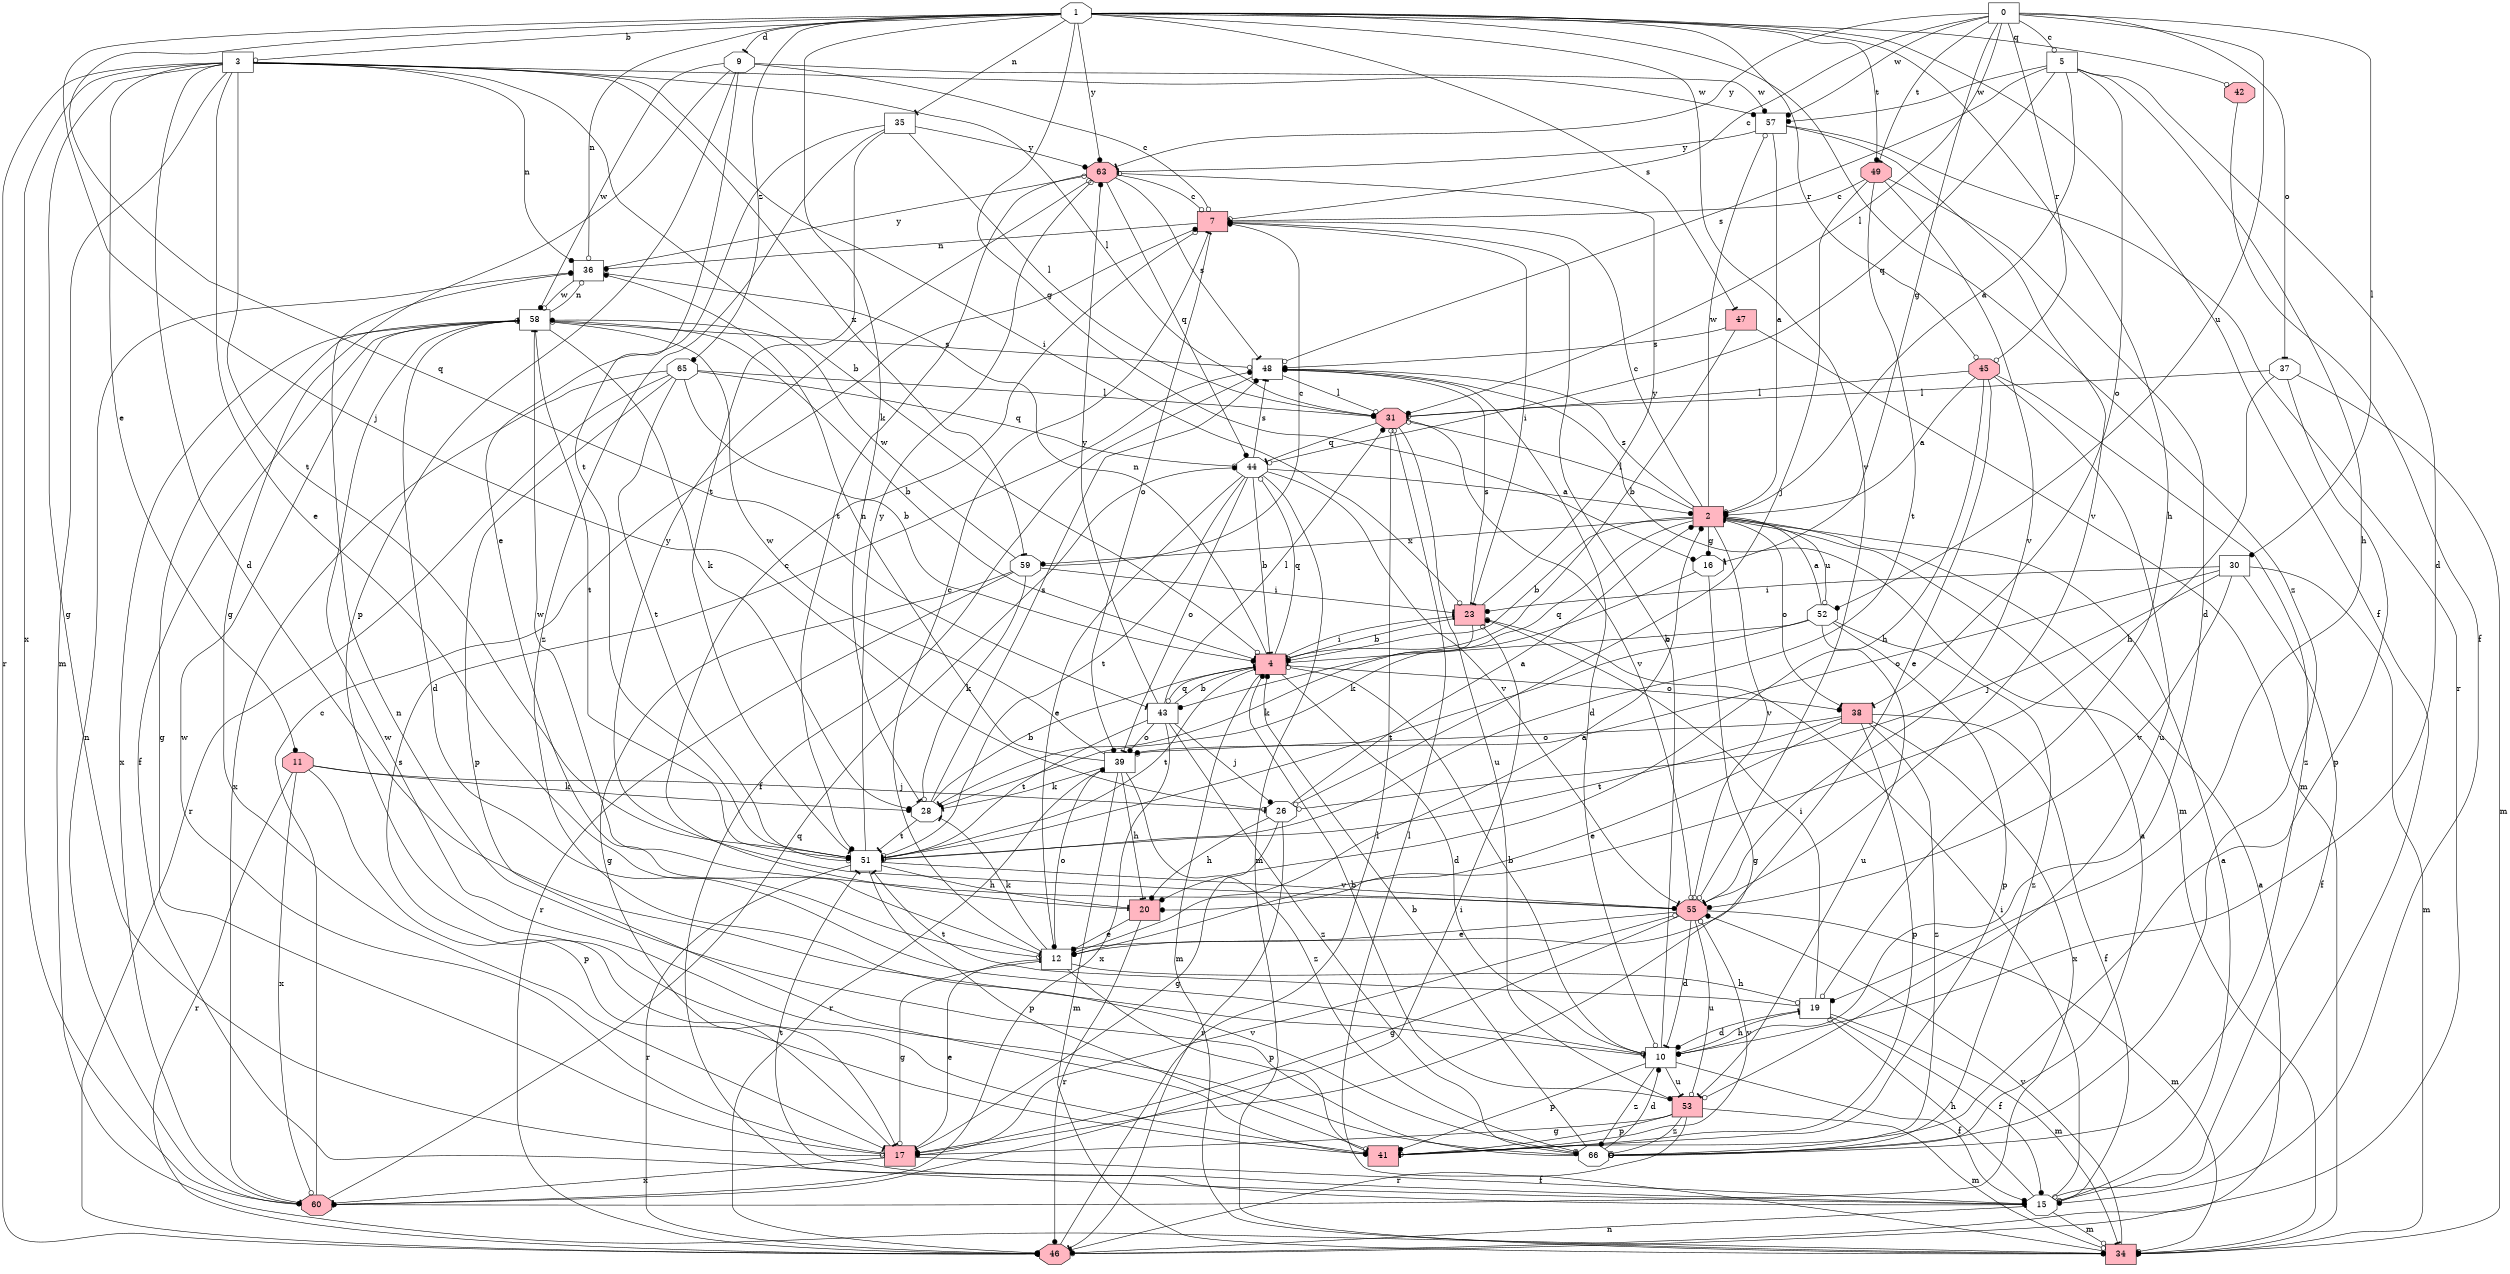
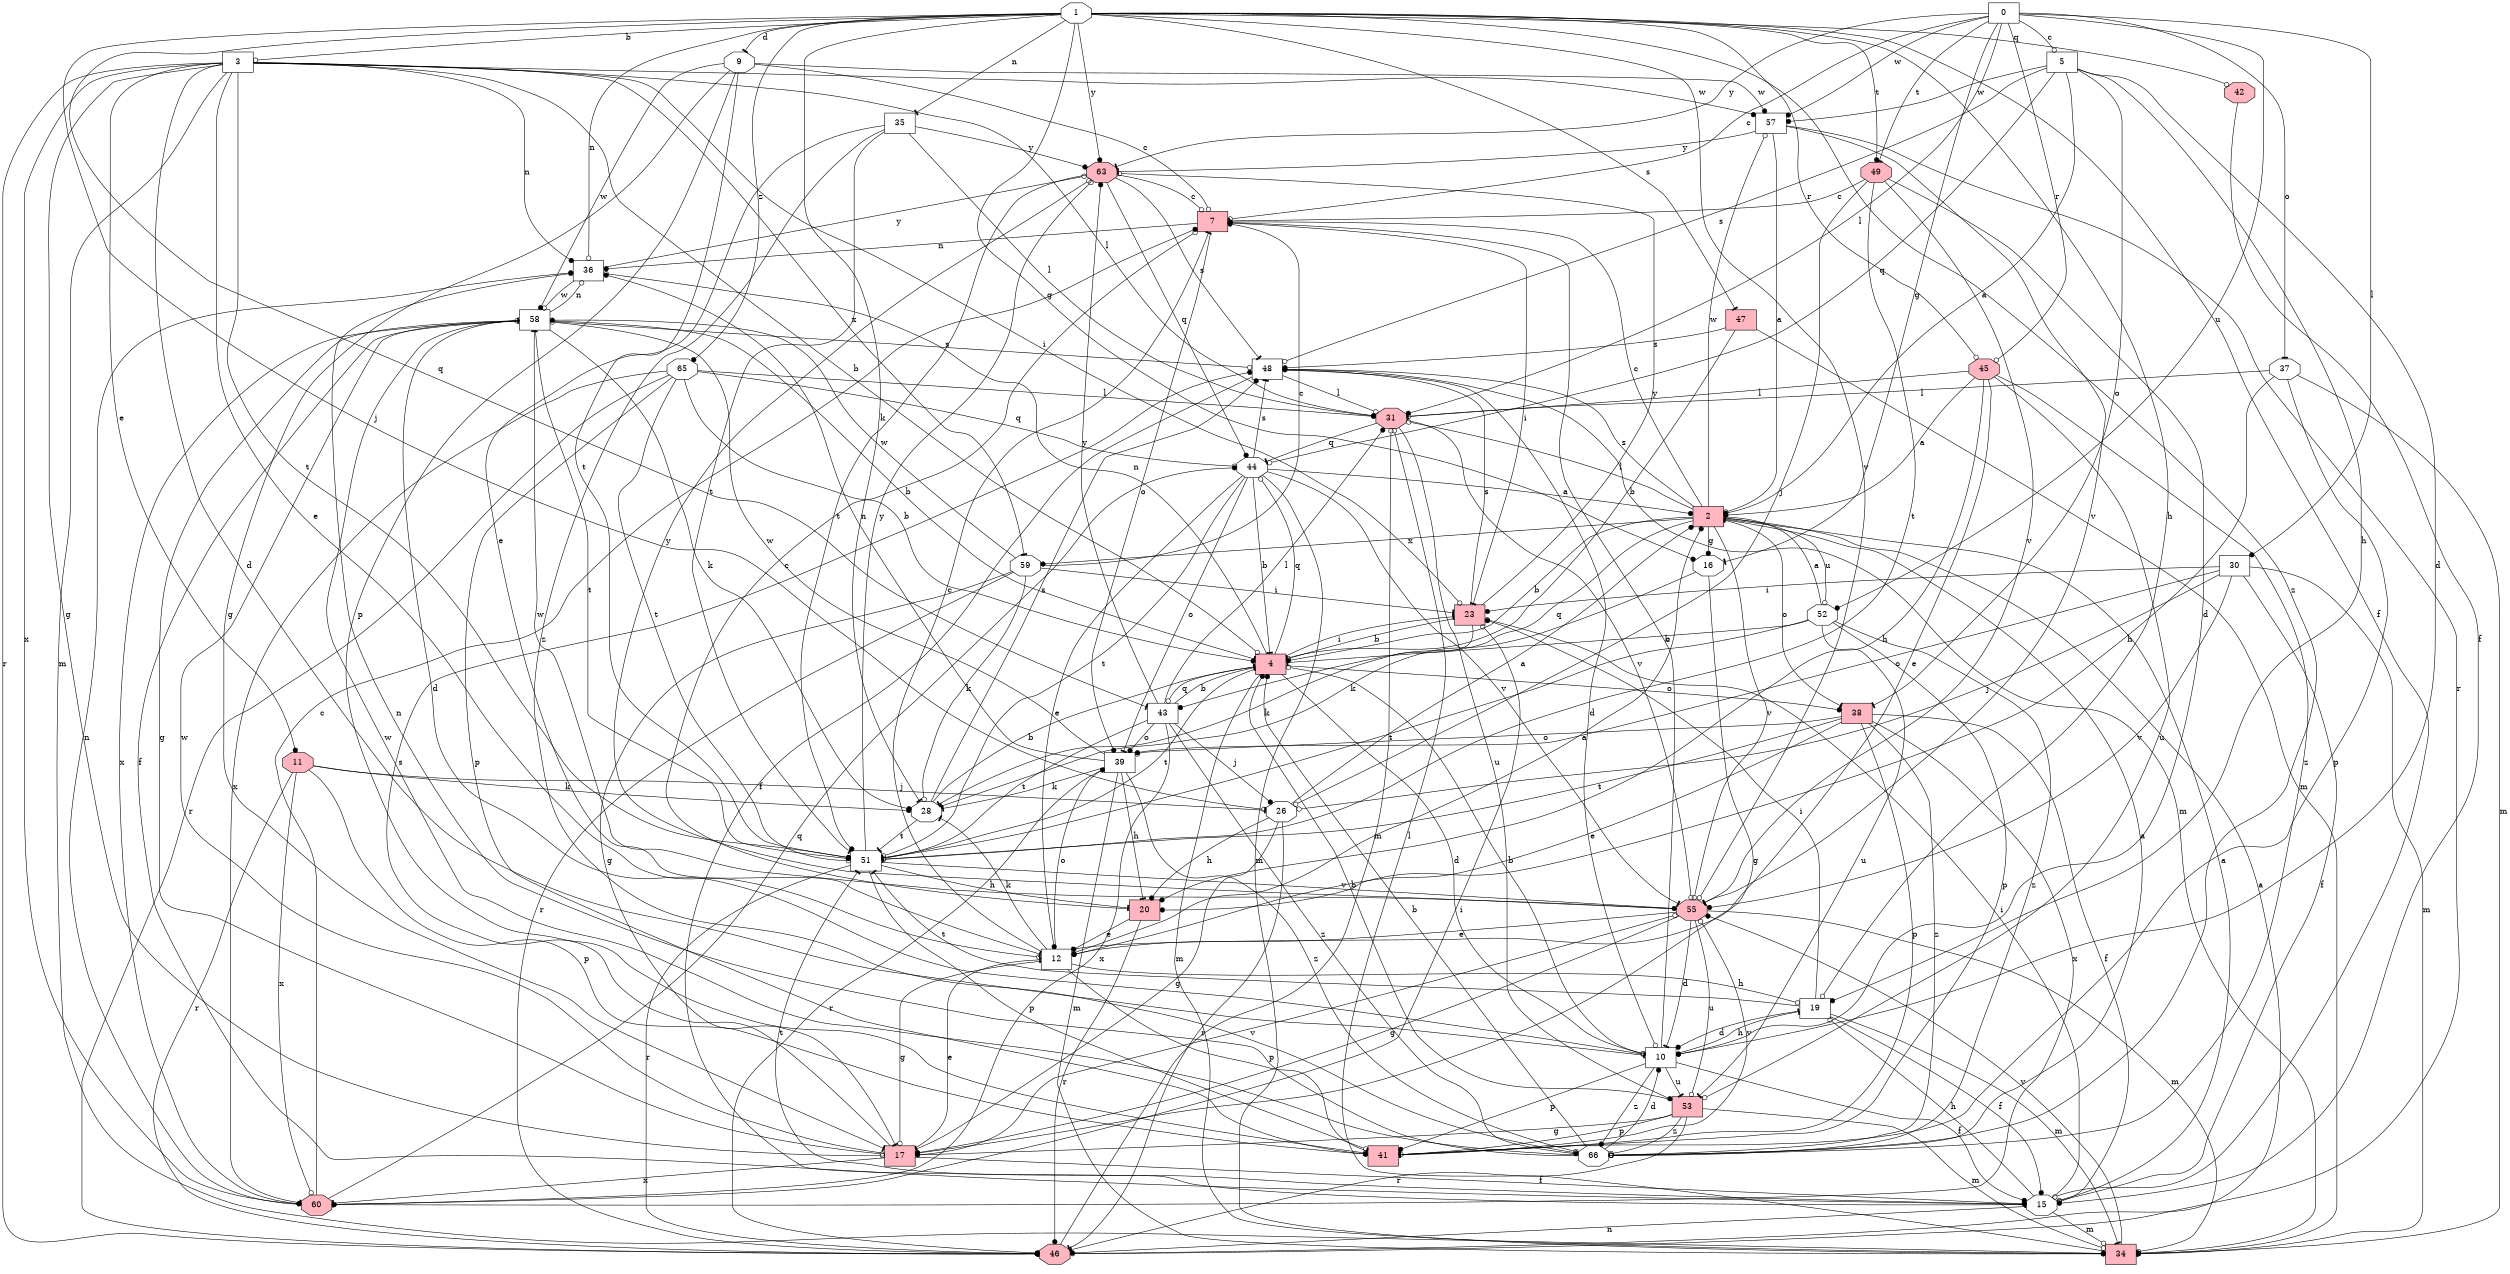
edge "46" -> "31": label "l" -> "m"
